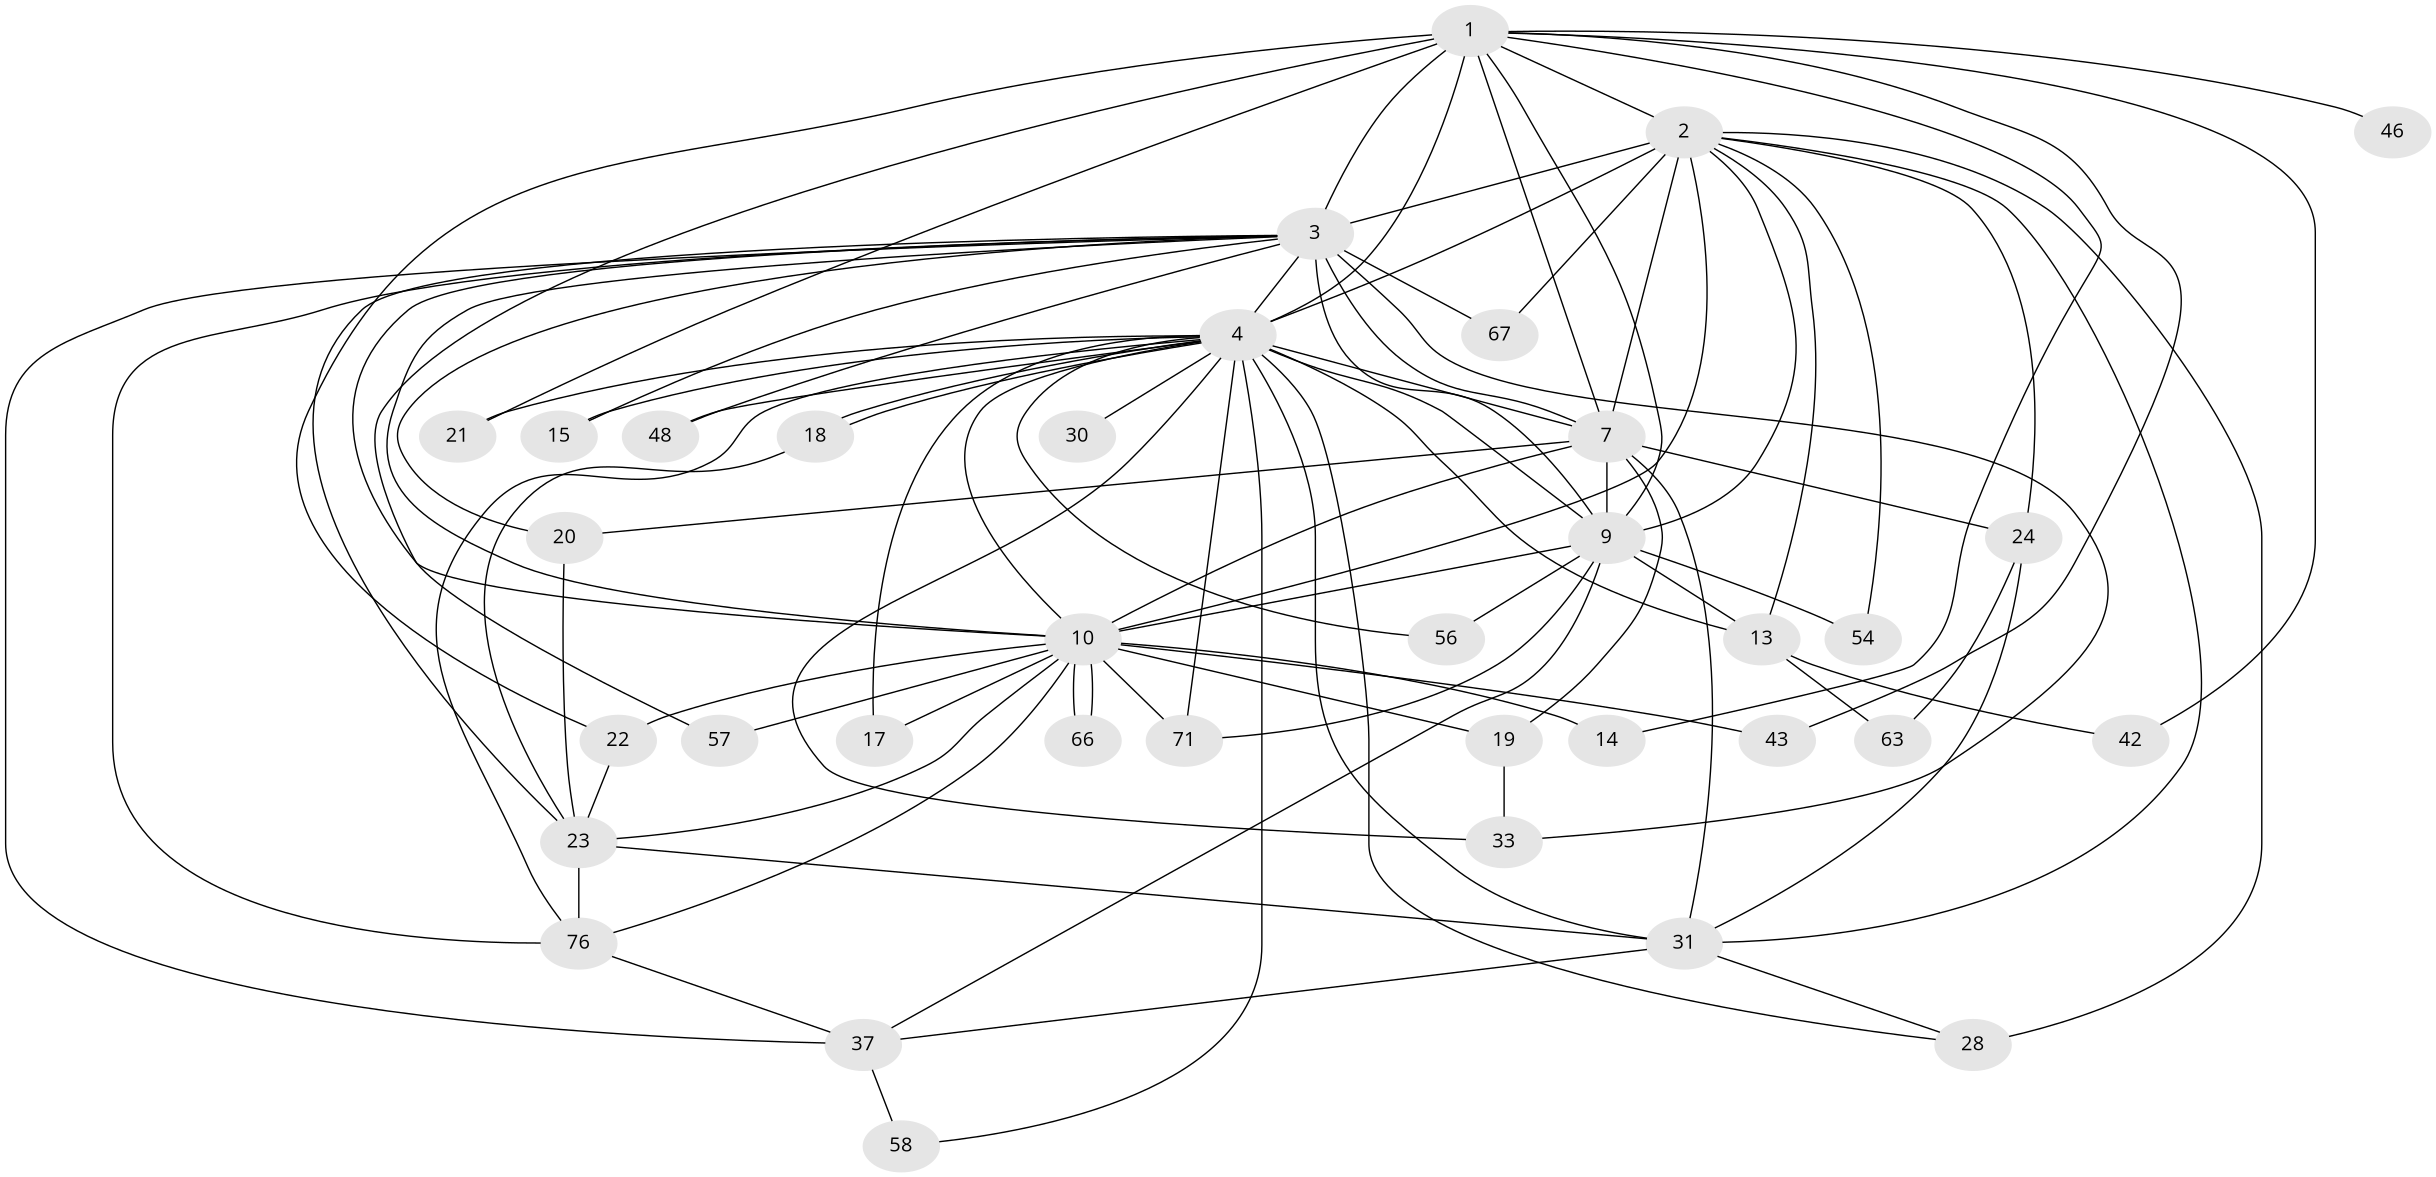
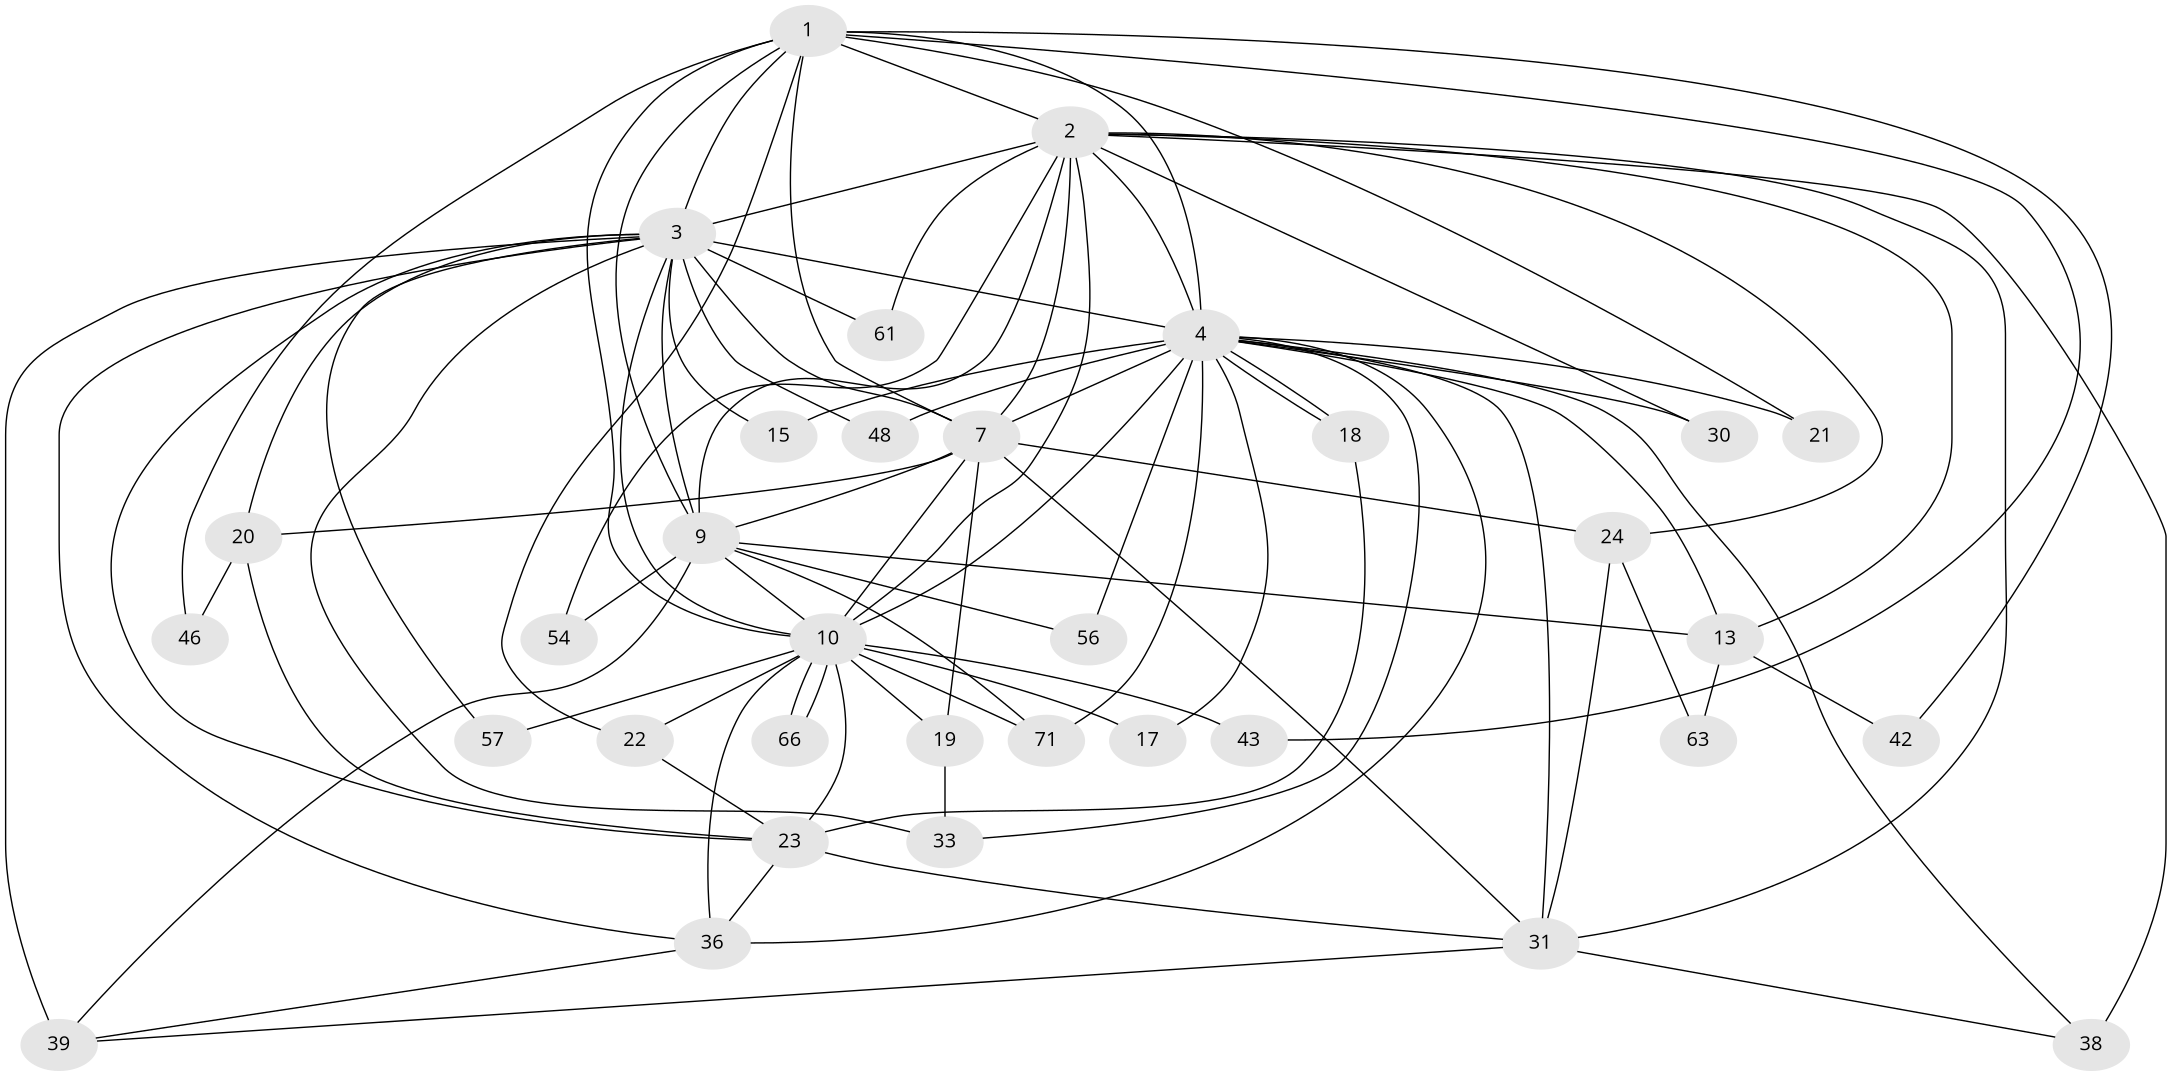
edge "2" -- "30": added
node "67": label "67" -> "61"
edge "4" -- "9": removed
edge "20" -- "46": added
node "14": removed
node "76": label "76" -> "36"
node "37": label "37" -> "39"
node "28": label "28" -> "38"
node "58": removed
